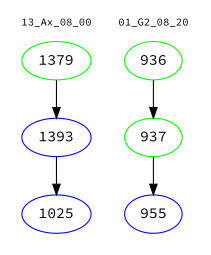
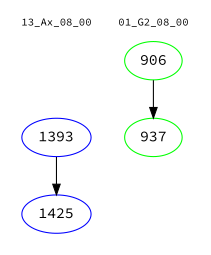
cluster "01_G2_08_20": label "01_G2_08_20" -> "01_G2_08_00"
node "1379": removed
node "936": label "936" -> "906"
node "1025": label "1025" -> "1425"
node "955": removed
